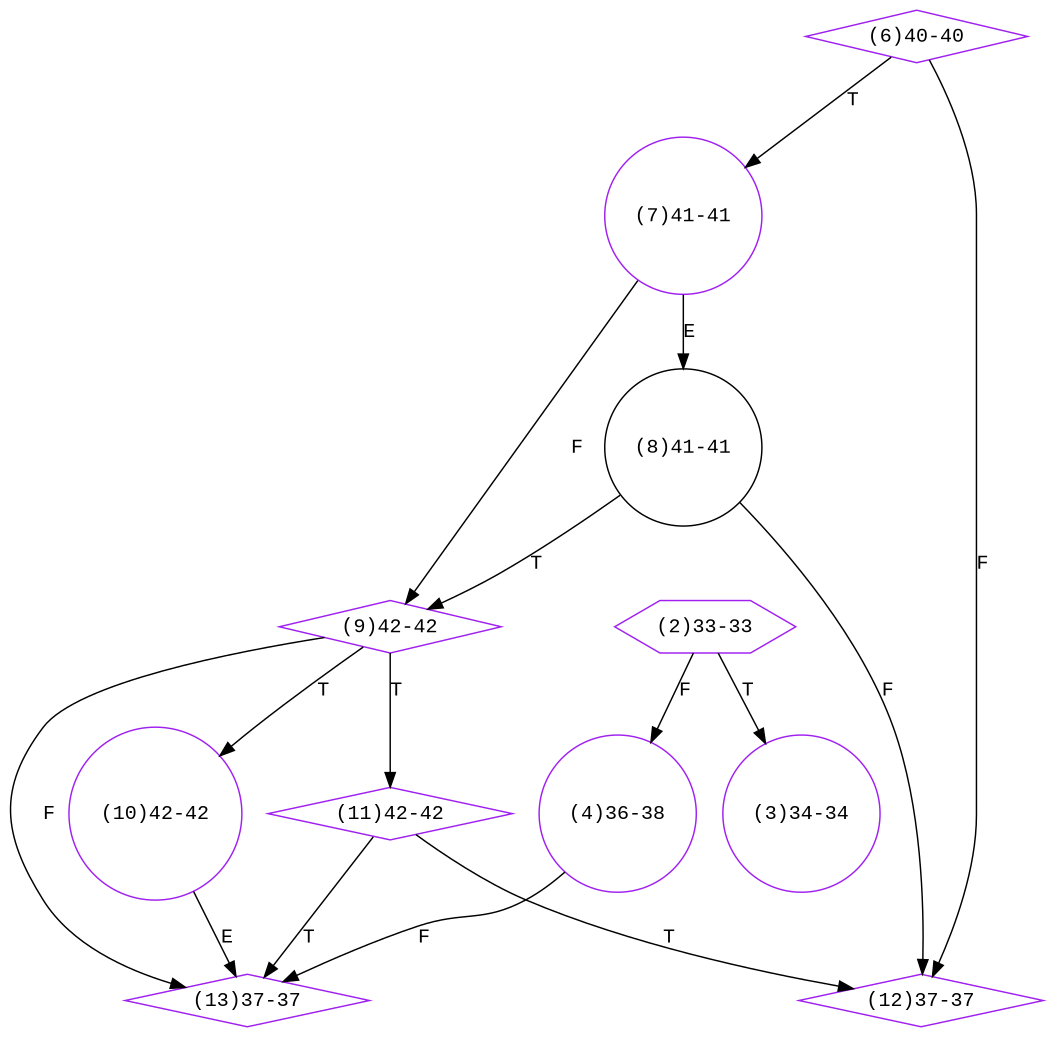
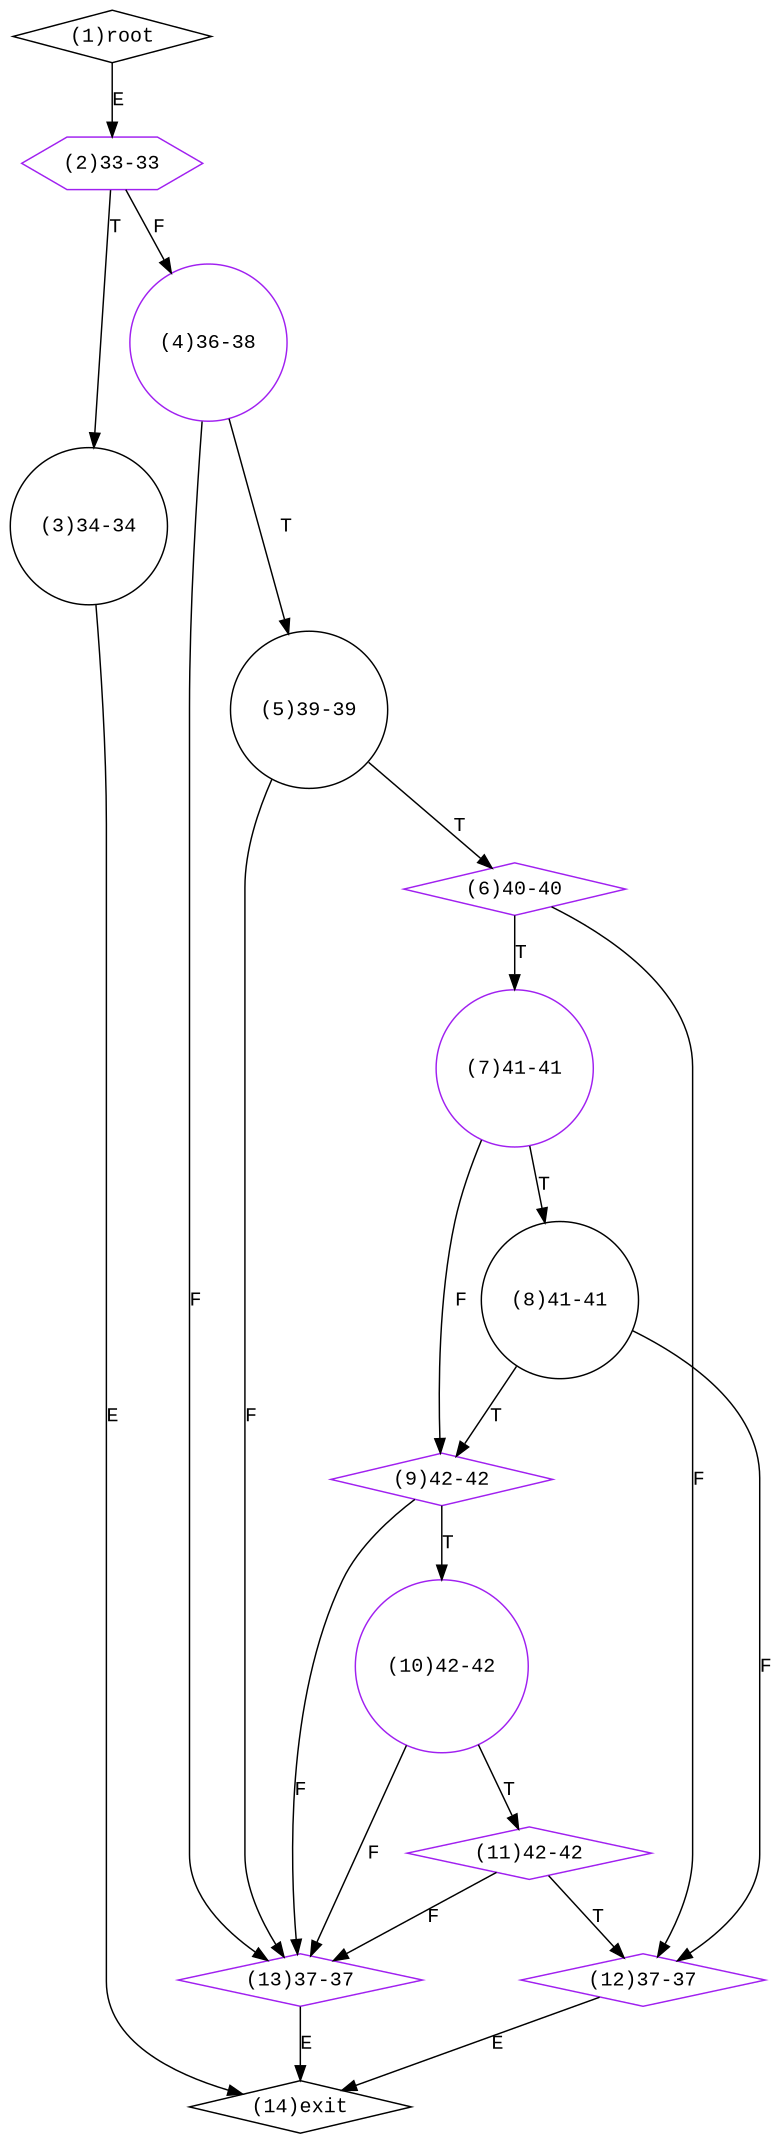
node "(1)root": added
edge "(7)41-41" -> "(8)41-41": label "E" -> "T"
node "(5)39-39": added
edge "(9)42-42" -> "(11)42-42": now "(10)42-42" -> "(11)42-42"
node "(3)34-34": color purple -> black
edge "(10)42-42" -> "(13)37-37": label "E" -> "F"
edge "(11)42-42" -> "(13)37-37": label "T" -> "F"
node "(14)exit": added
